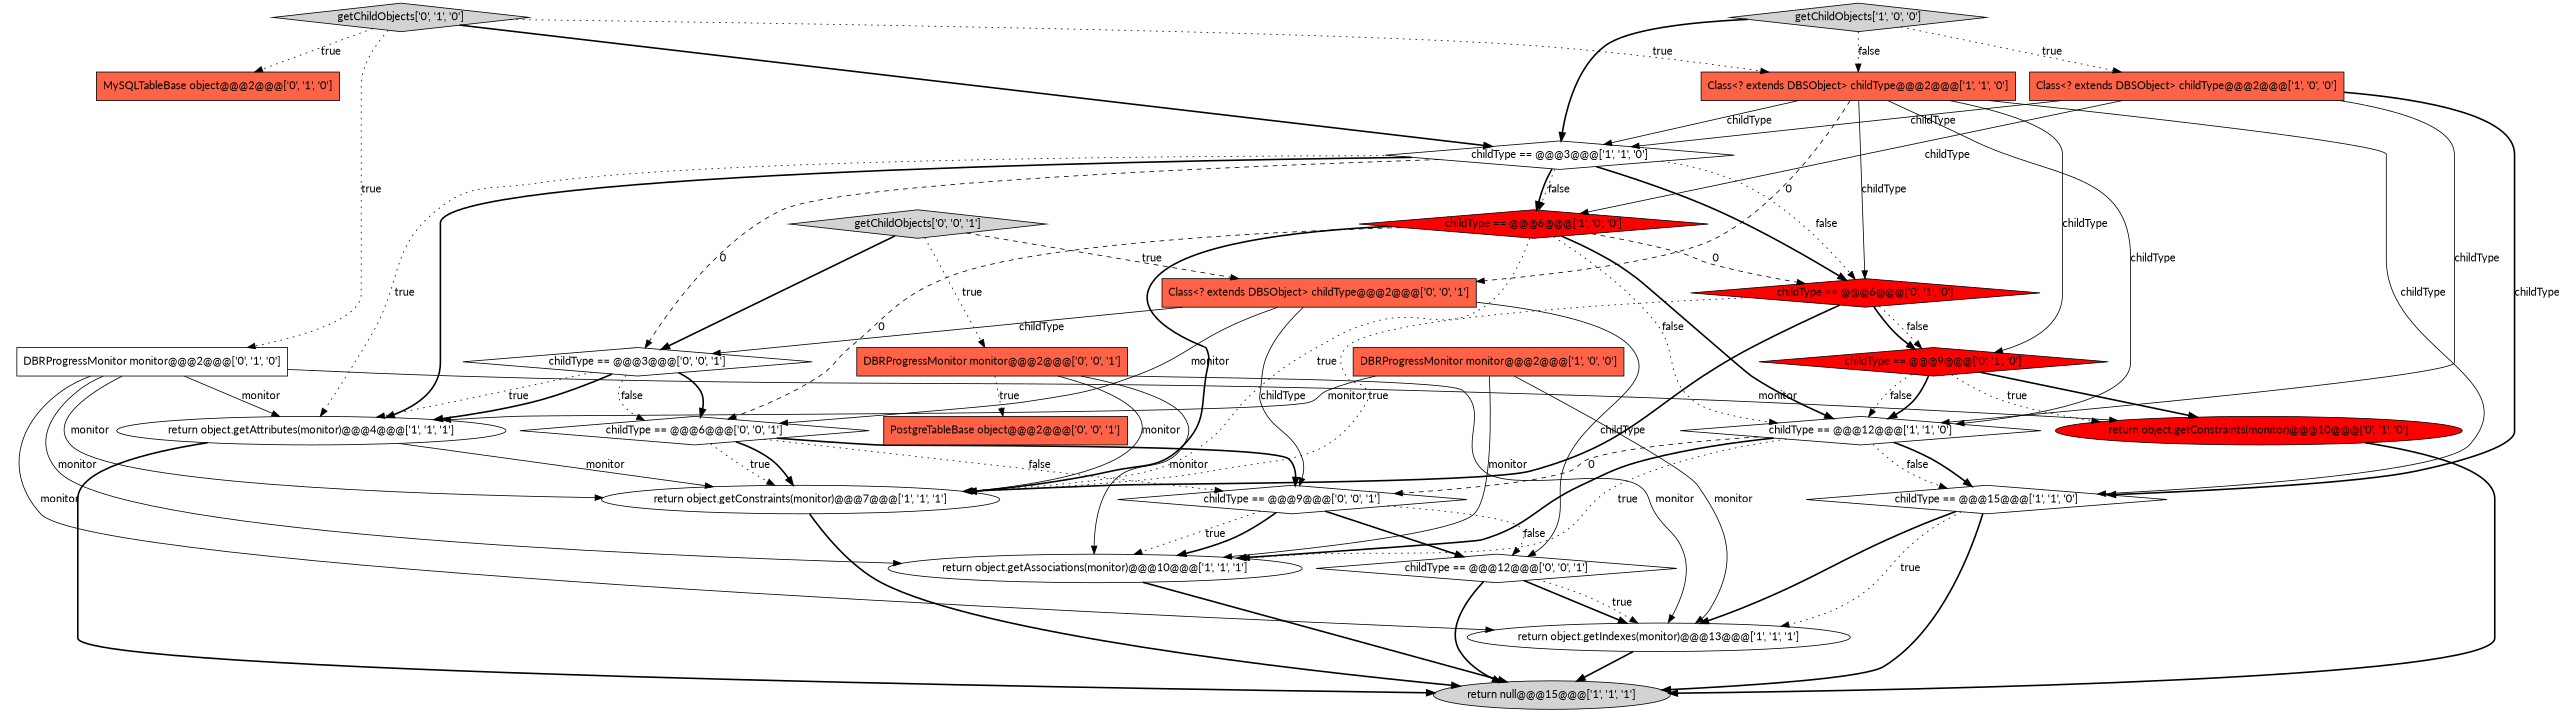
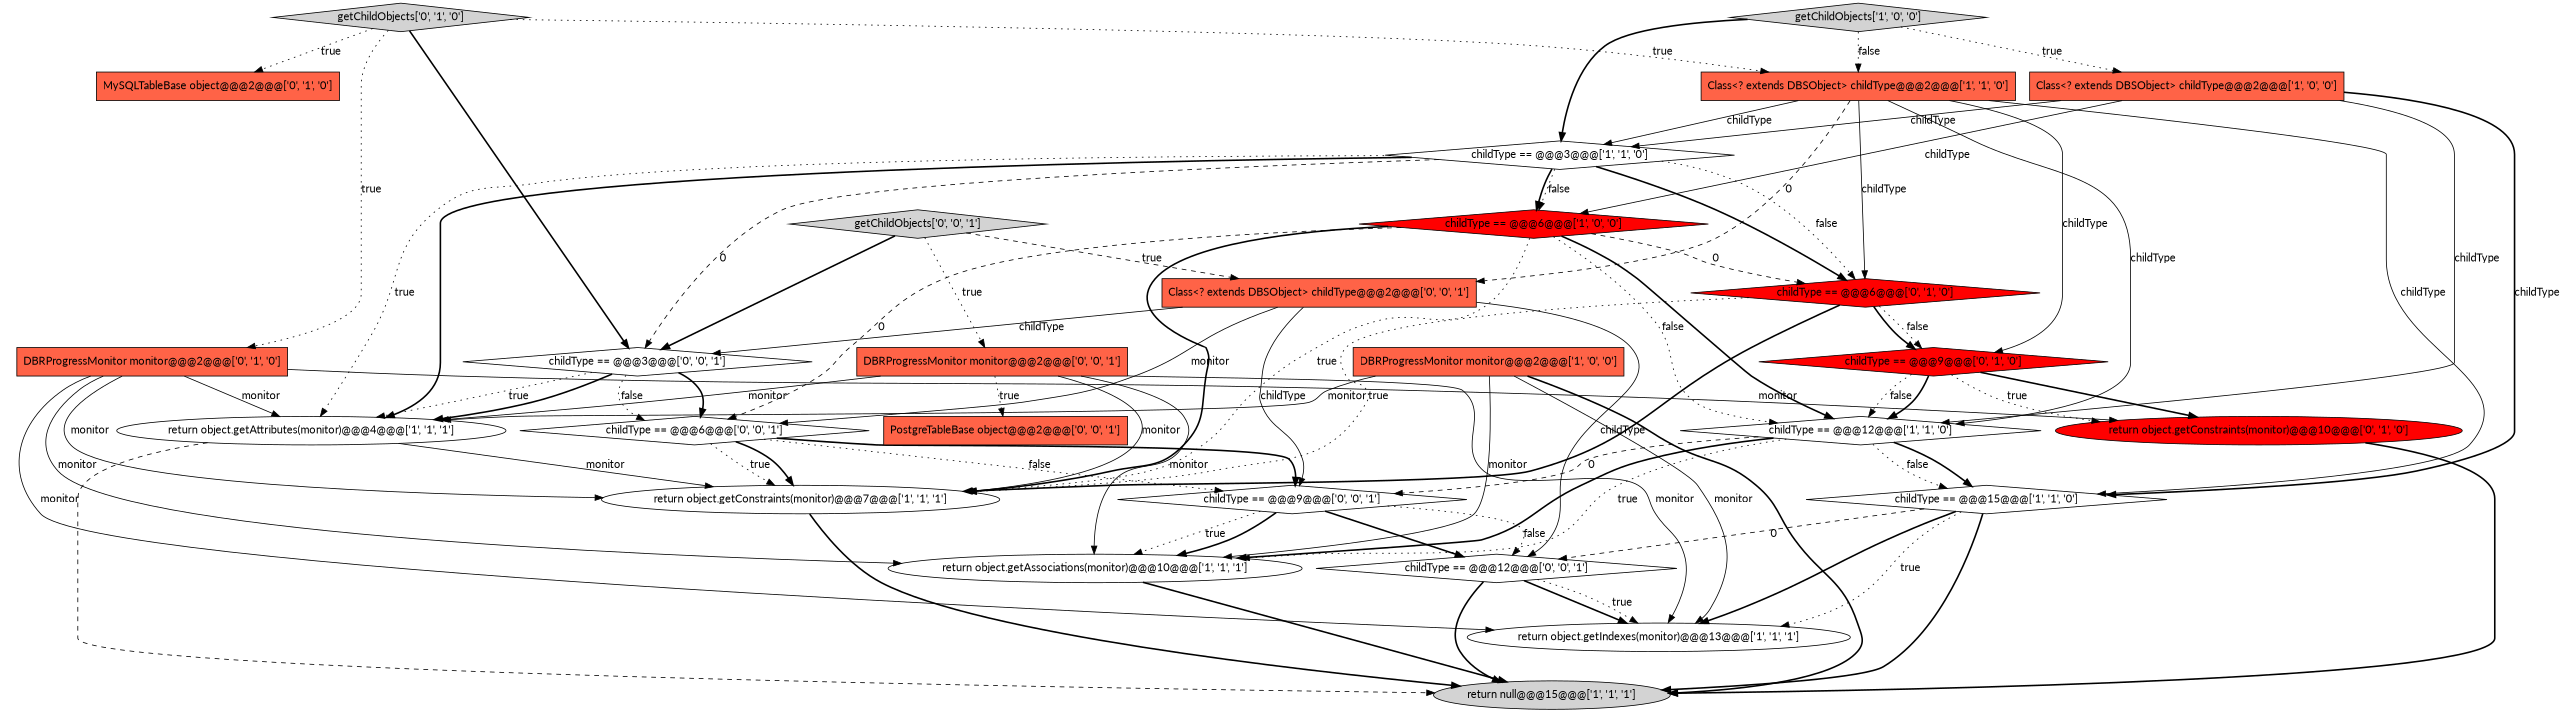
edge "getChildObjects['0', '1', '0']" -> "childType == @@@3@@@['1', '1', '0']": now "getChildObjects['0', '1', '0']" -> "childType == @@@3@@@['0', '0', '1']"
node "DBRProgressMonitor monitor@@@2@@@['0', '1', '0']": fillcolor white -> tomato
edge "DBRProgressMonitor monitor@@@2@@@['0', '0', '1']" -> "return object.getAttributes(monitor)@@@4@@@['1', '1', '1']": added, label "monitor"
edge "childType == @@@15@@@['1', '1', '0']" -> "childType == @@@12@@@['0', '0', '1']": added, label "0"
edge "return object.getIndexes(monitor)@@@13@@@['1', '1', '1']" -> "return null@@@15@@@['1', '1', '1']": now "DBRProgressMonitor monitor@@@2@@@['1', '0', '0']" -> "return null@@@15@@@['1', '1', '1']"
edge "return object.getAttributes(monitor)@@@4@@@['1', '1', '1']" -> "return null@@@15@@@['1', '1', '1']": style bold -> dashed
